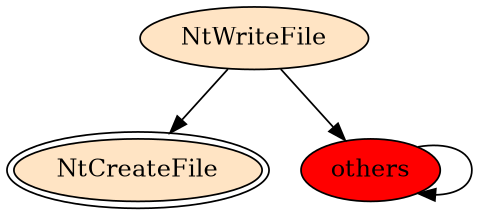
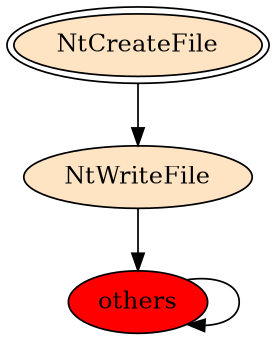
edge "NtWriteFile" -> "NtCreateFile": reversed
